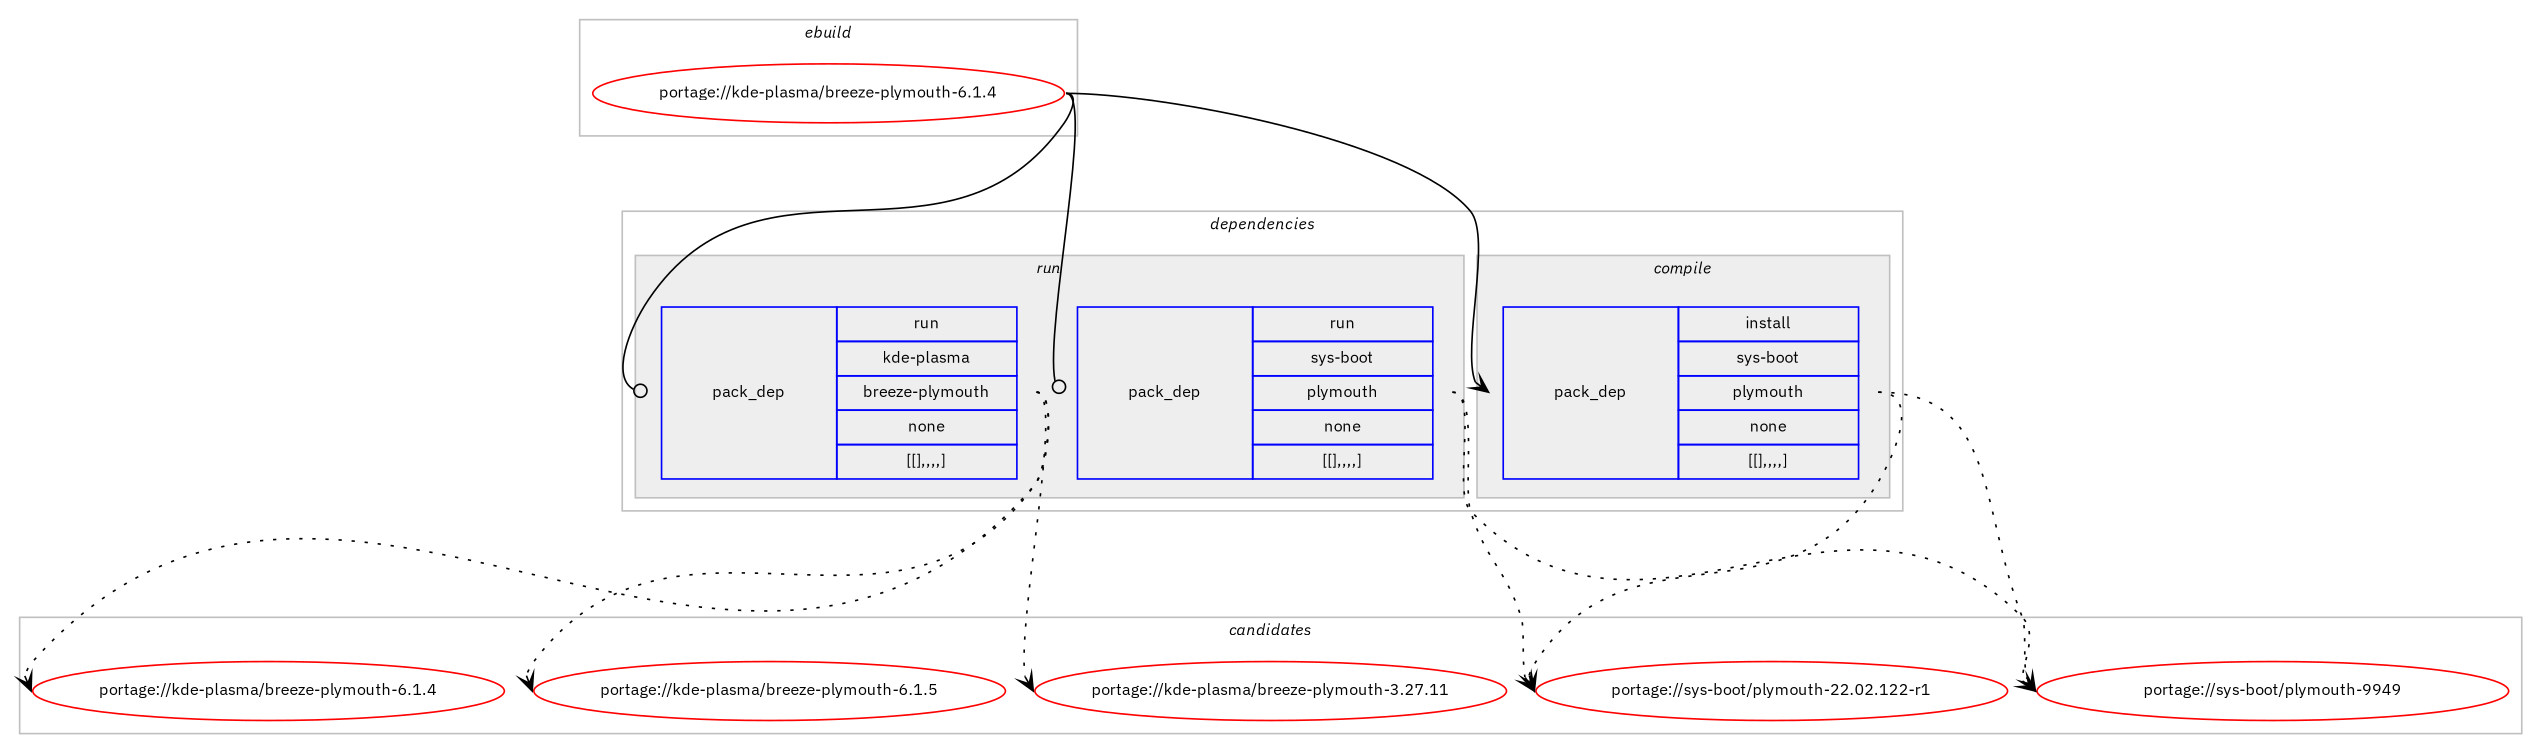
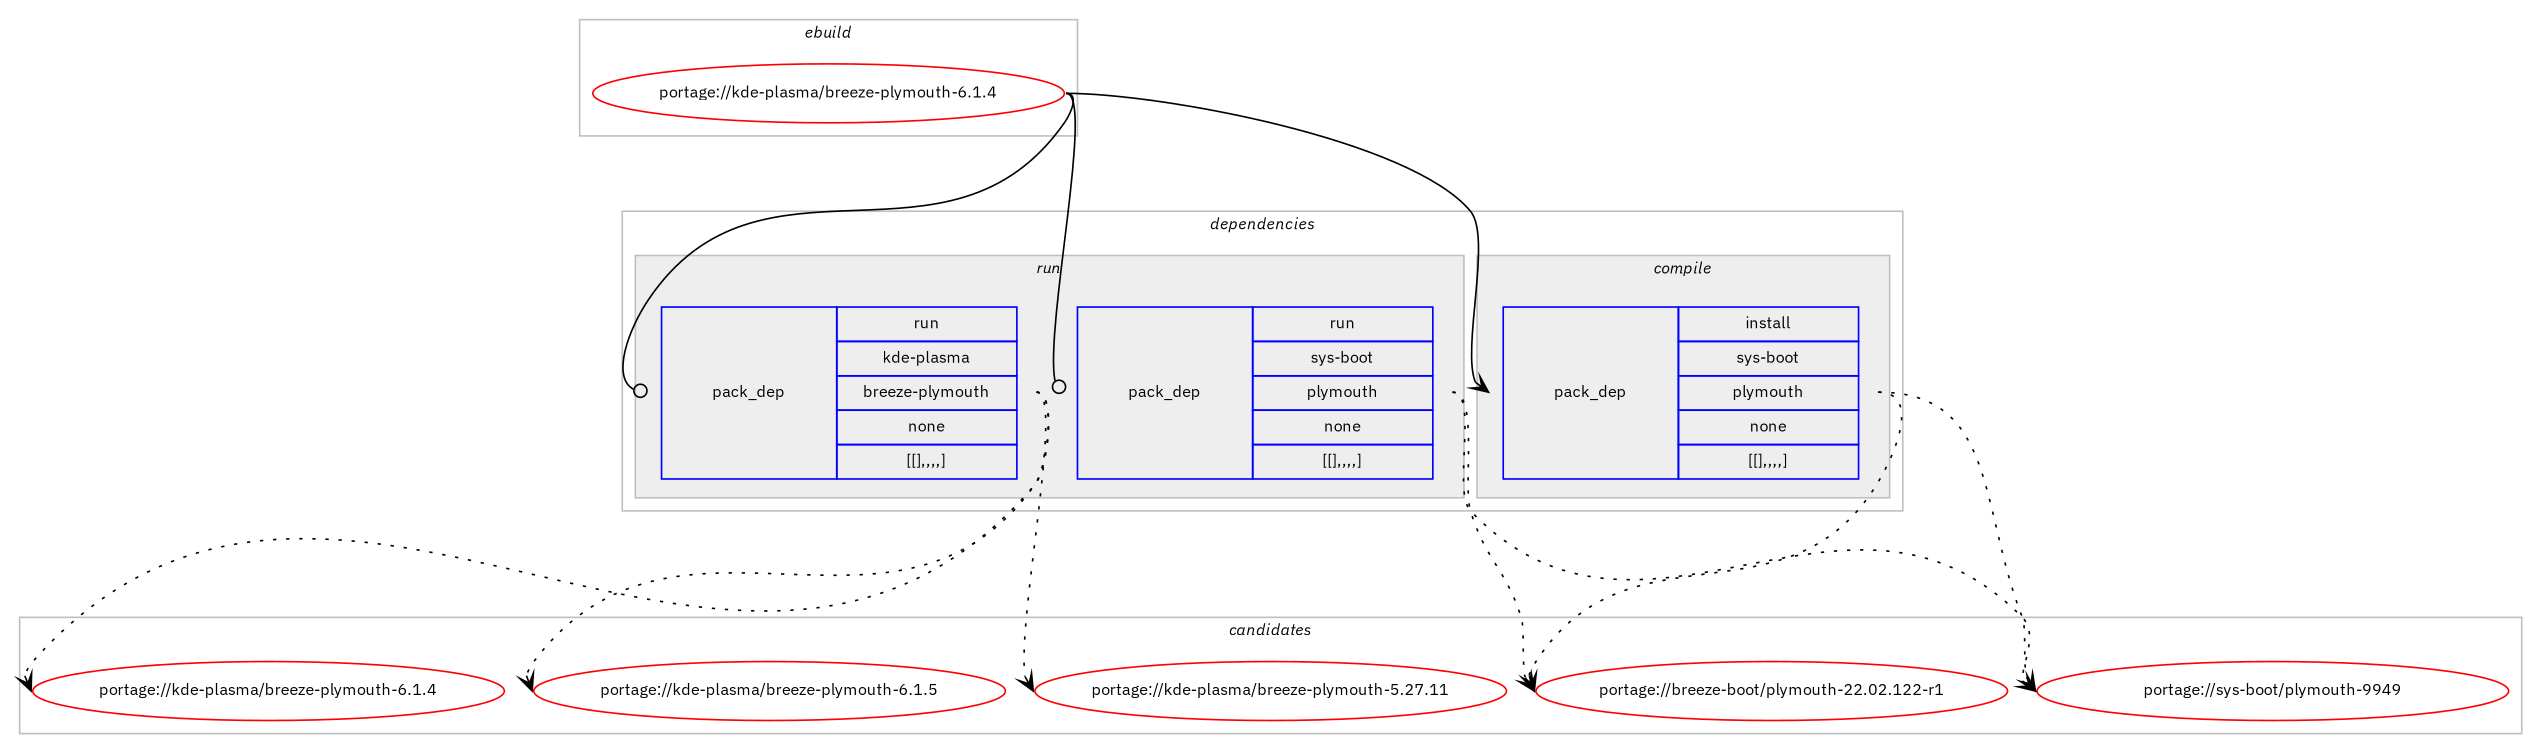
node "portage://kde-plasma/breeze-plymouth-3.27.11": label "portage://kde-plasma/breeze-plymouth-3.27.11" -> "portage://kde-plasma/breeze-plymouth-5.27.11"
node "portage://sys-boot/plymouth-22.02.122-r1": label "portage://sys-boot/plymouth-22.02.122-r1" -> "portage://breeze-boot/plymouth-22.02.122-r1"
